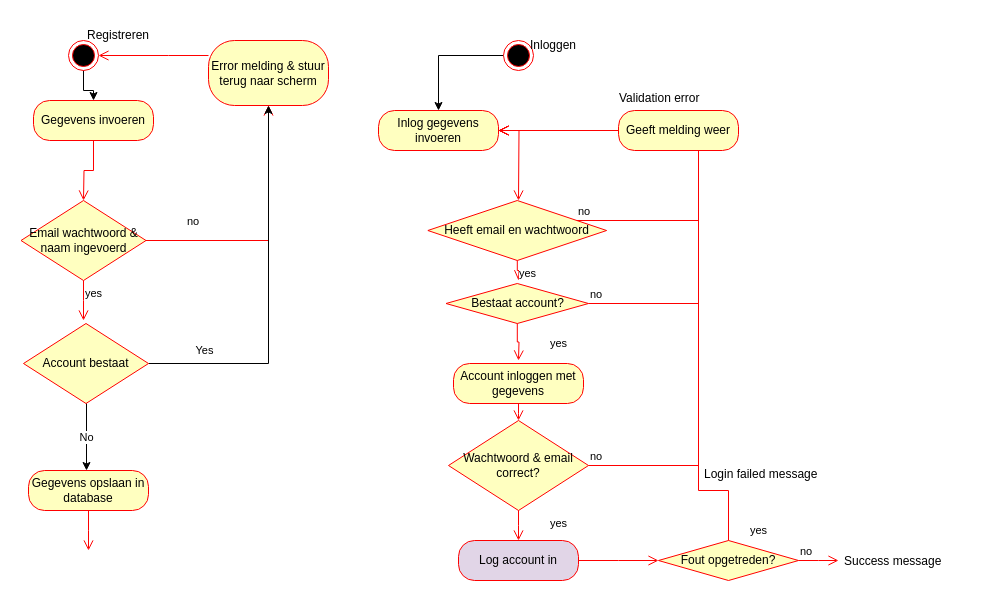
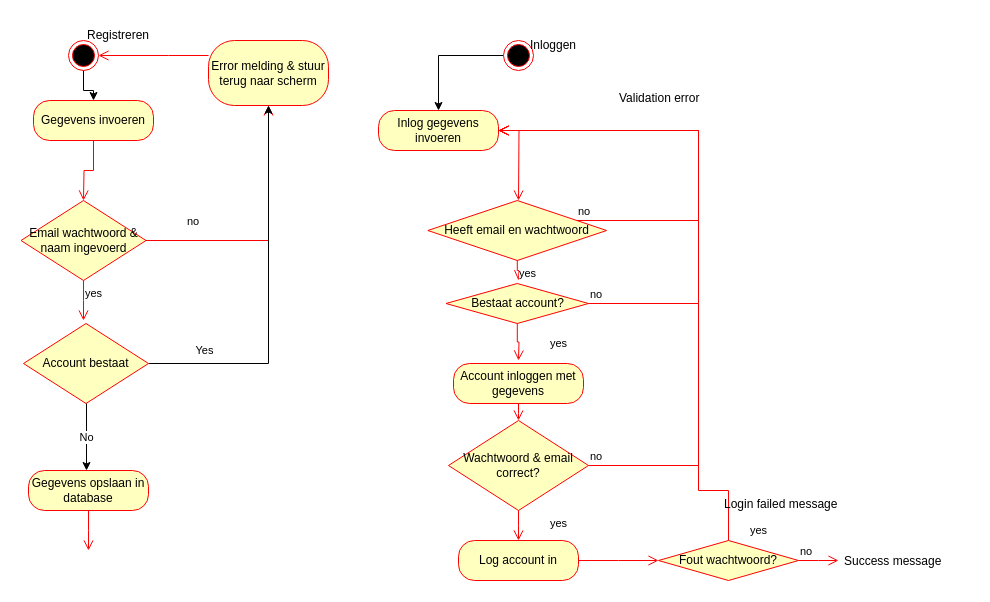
node "Geeft melding weer": removed
node "Login failed message": moved (764, 474) -> (784, 504)
node "Log account in": fillcolor #e1d5e7 -> #ffffc0
node "Fout opgetreden?": label "Fout opgetreden?" -> "Fout wachtwoord?"
